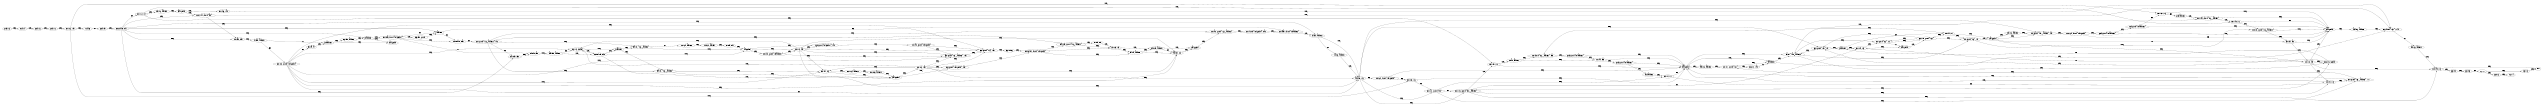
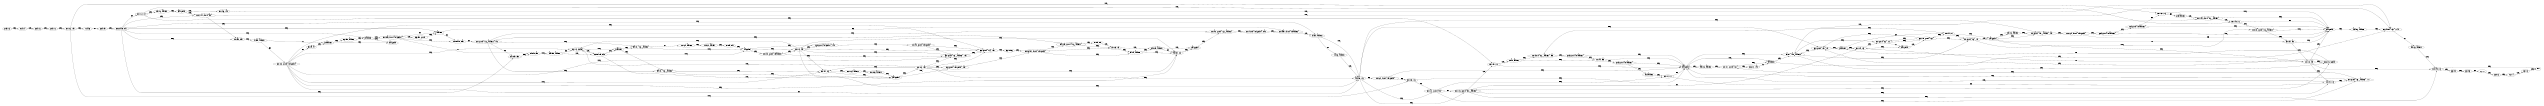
edge "pop r12" -> "pop r15": now "pop r14" -> "pop r15"
